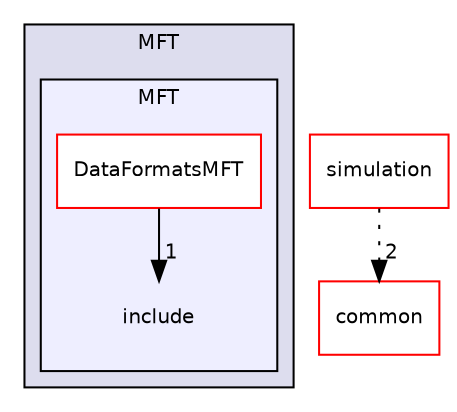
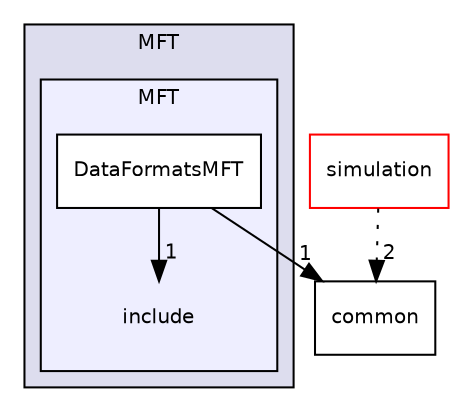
node "DataFormatsMFT": color red -> black
edge "DataFormatsMFT" -> "common": added
node "common": color red -> black
